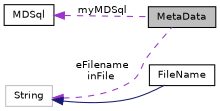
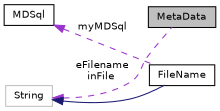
edge "MetaData" -> "MDSql": now "FileName" -> "MDSql"
